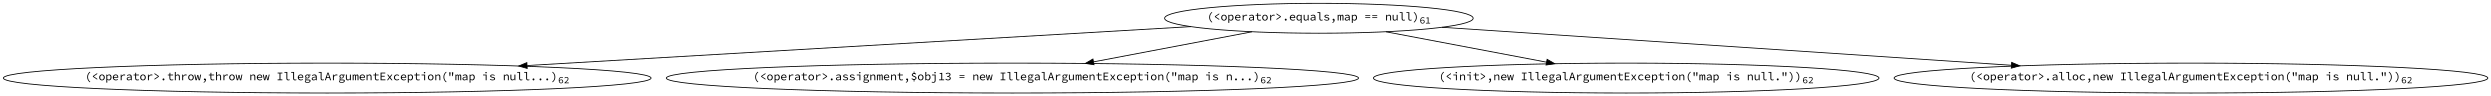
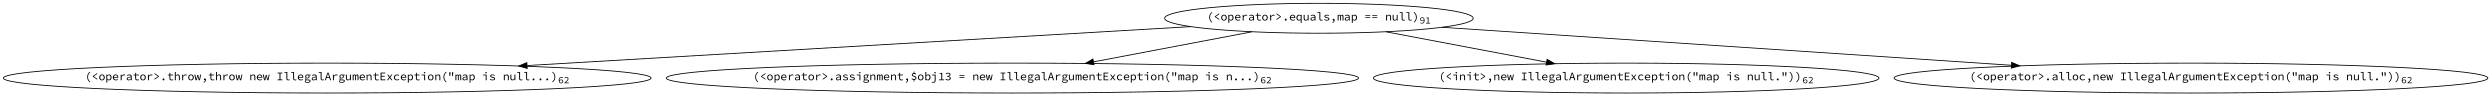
node "(<operator>.equals,map == null)": text "61" -> "91"
